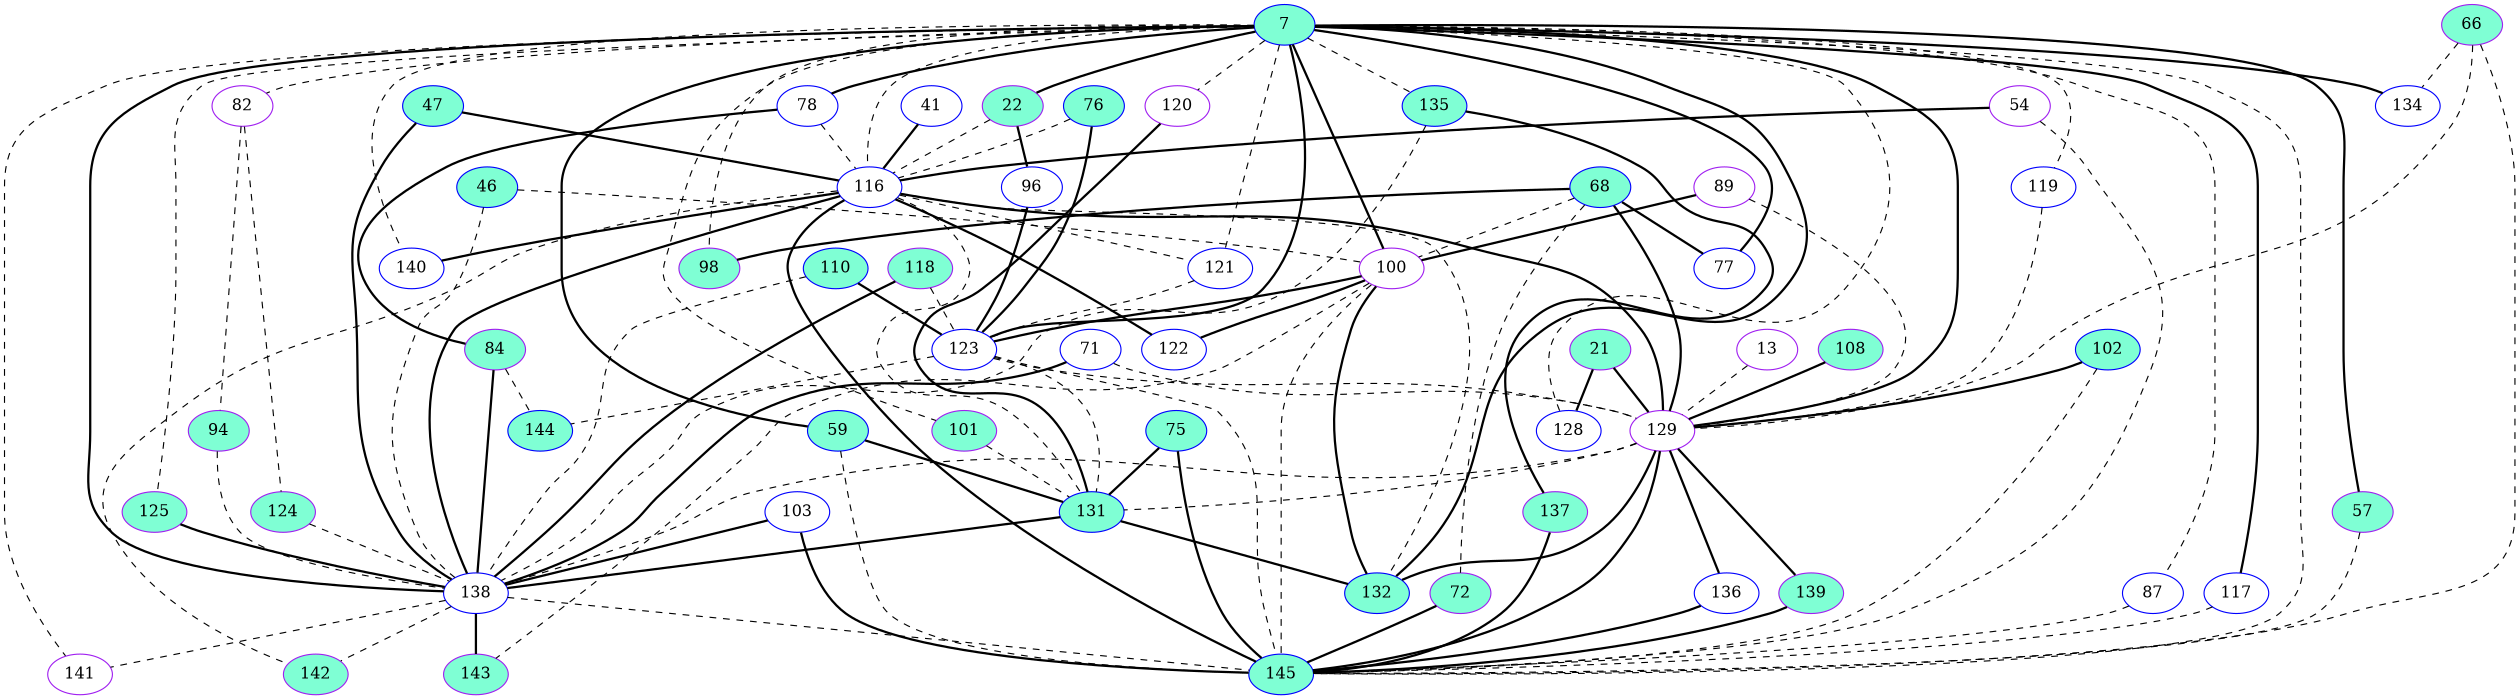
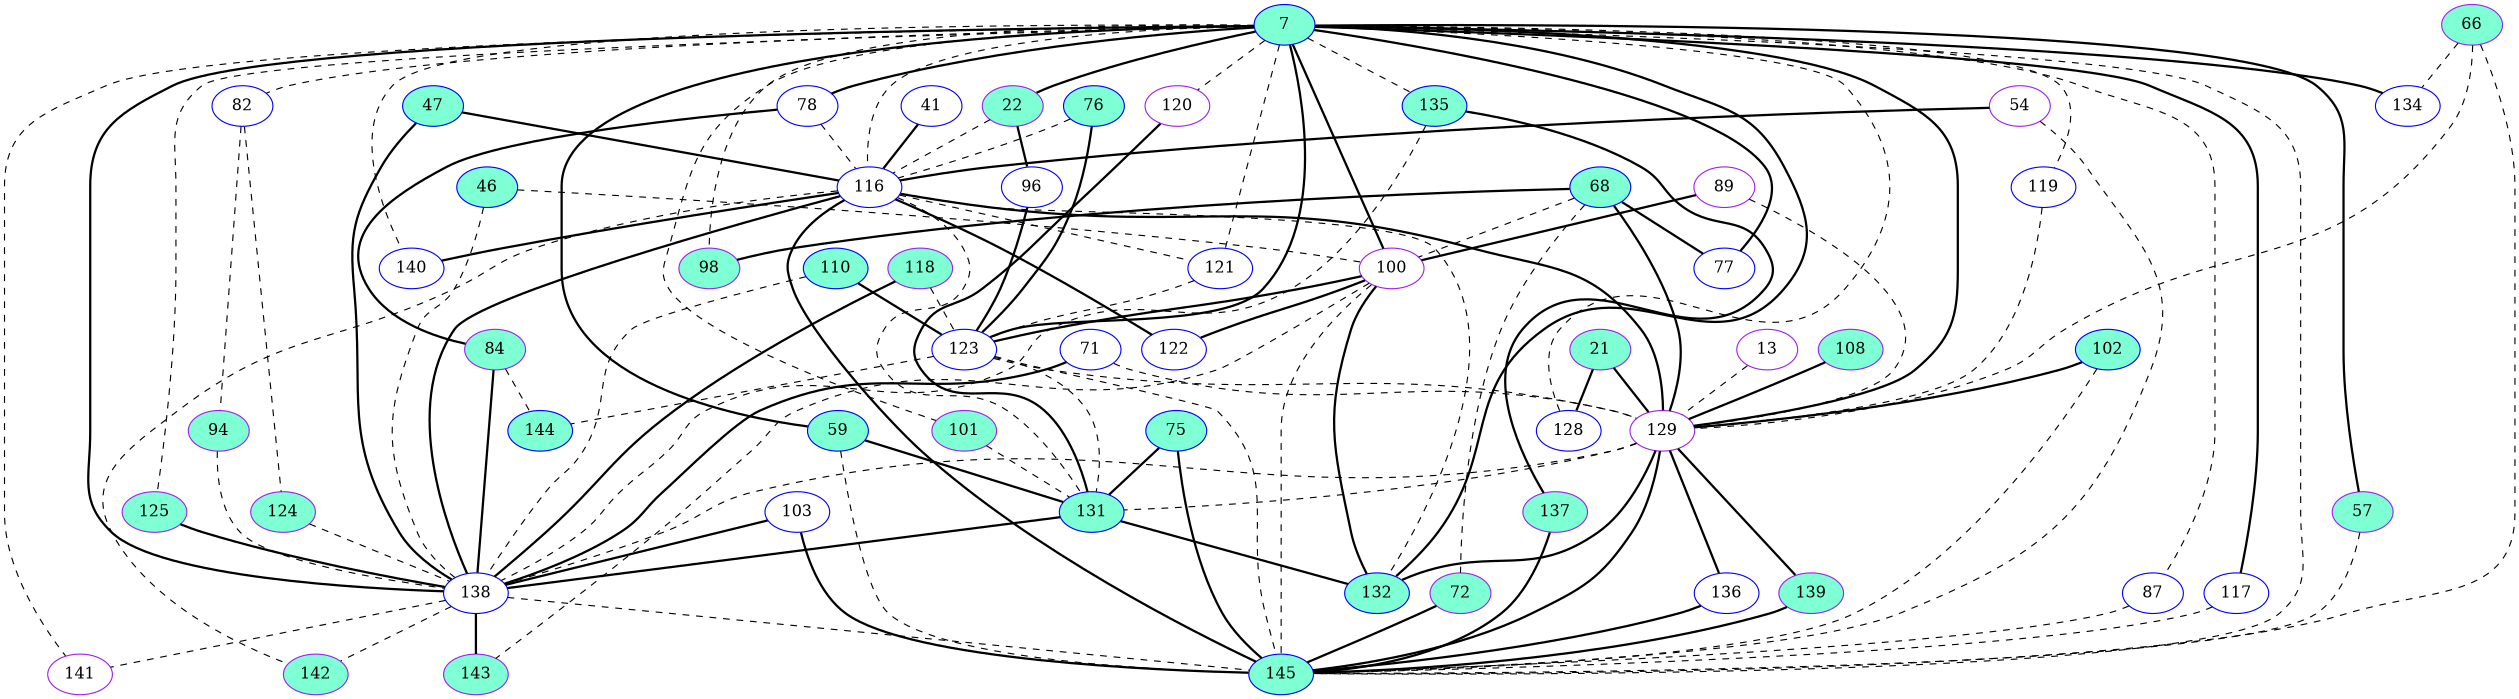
node "82": color purple -> blue
